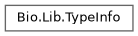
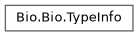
node "Bio.Lib.TypeInfo": label "Bio.Lib.TypeInfo" -> "Bio.Bio.TypeInfo"
